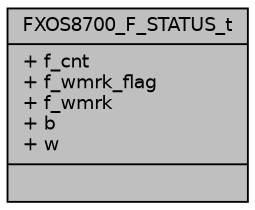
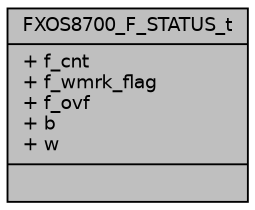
node "FXOS8700_F_STATUS_t": text "+ f_wmrk" -> "+ f_ovf"
